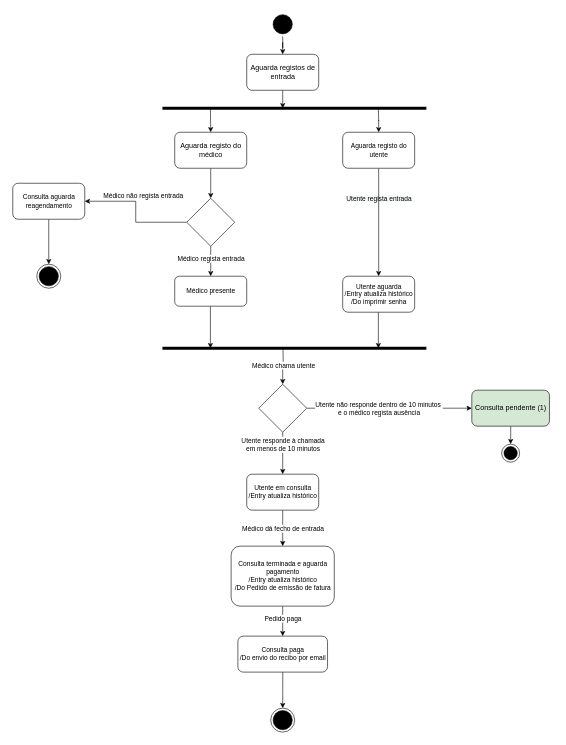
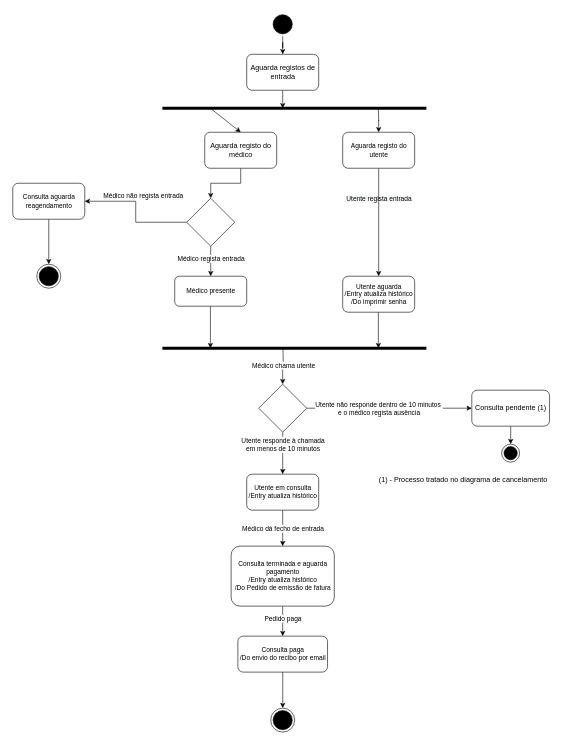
node "Aguarda registo do médico": moved (211, 150) -> (241, 150)
node "Consulta pendente (1)": fillcolor #d5e8d4 -> #ffffff
node "(1) - Processo tratado no diagrama de cancelamento": added
